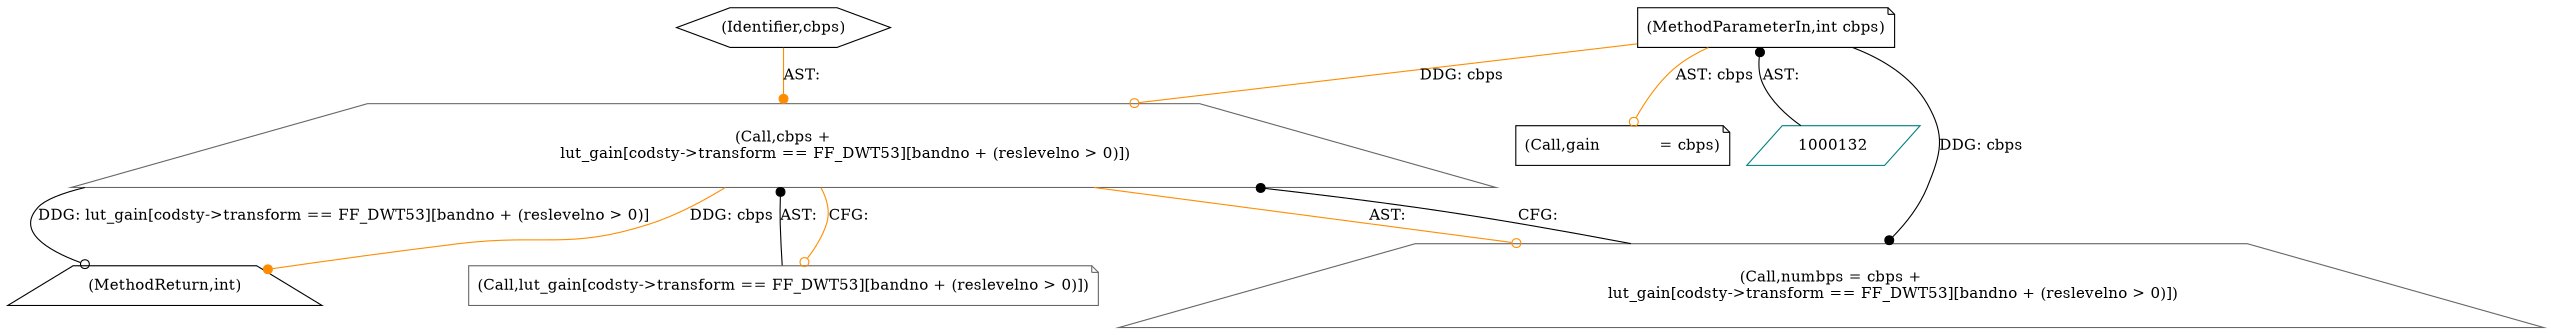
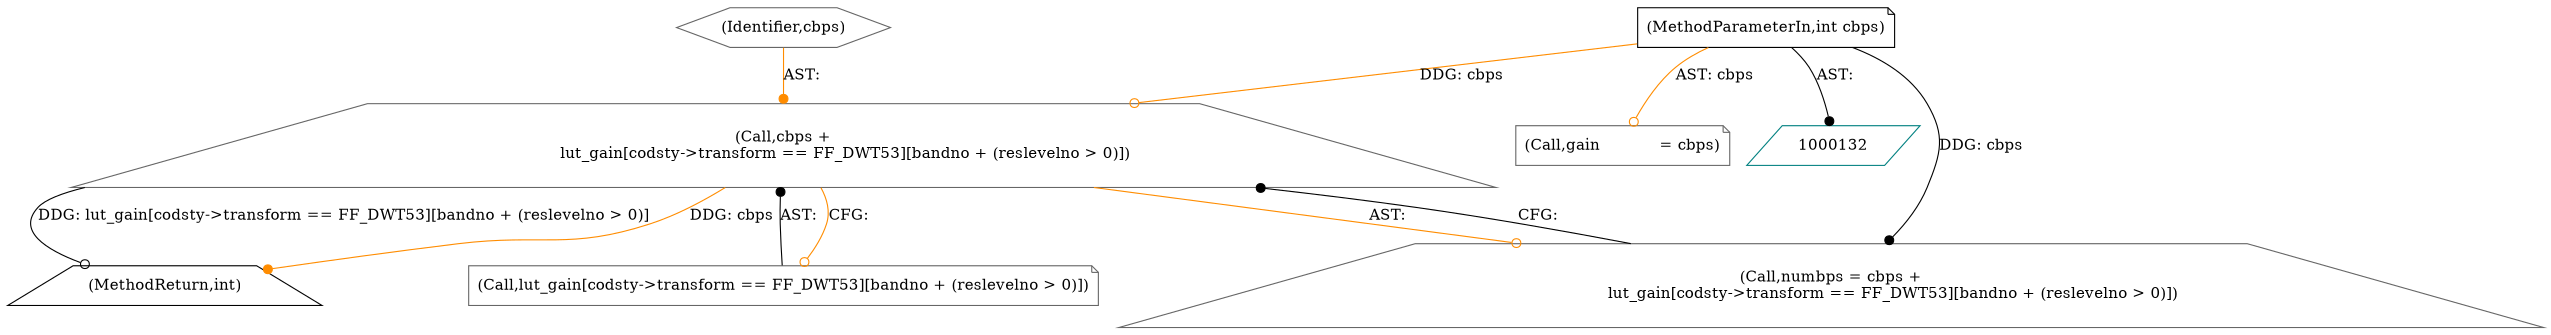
node "(Identifier,cbps)": color black -> gray40
edge "1000132" -> "(MethodParameterIn,int cbps)": reversed
node "(Call,gain            = cbps)": color black -> gray40
